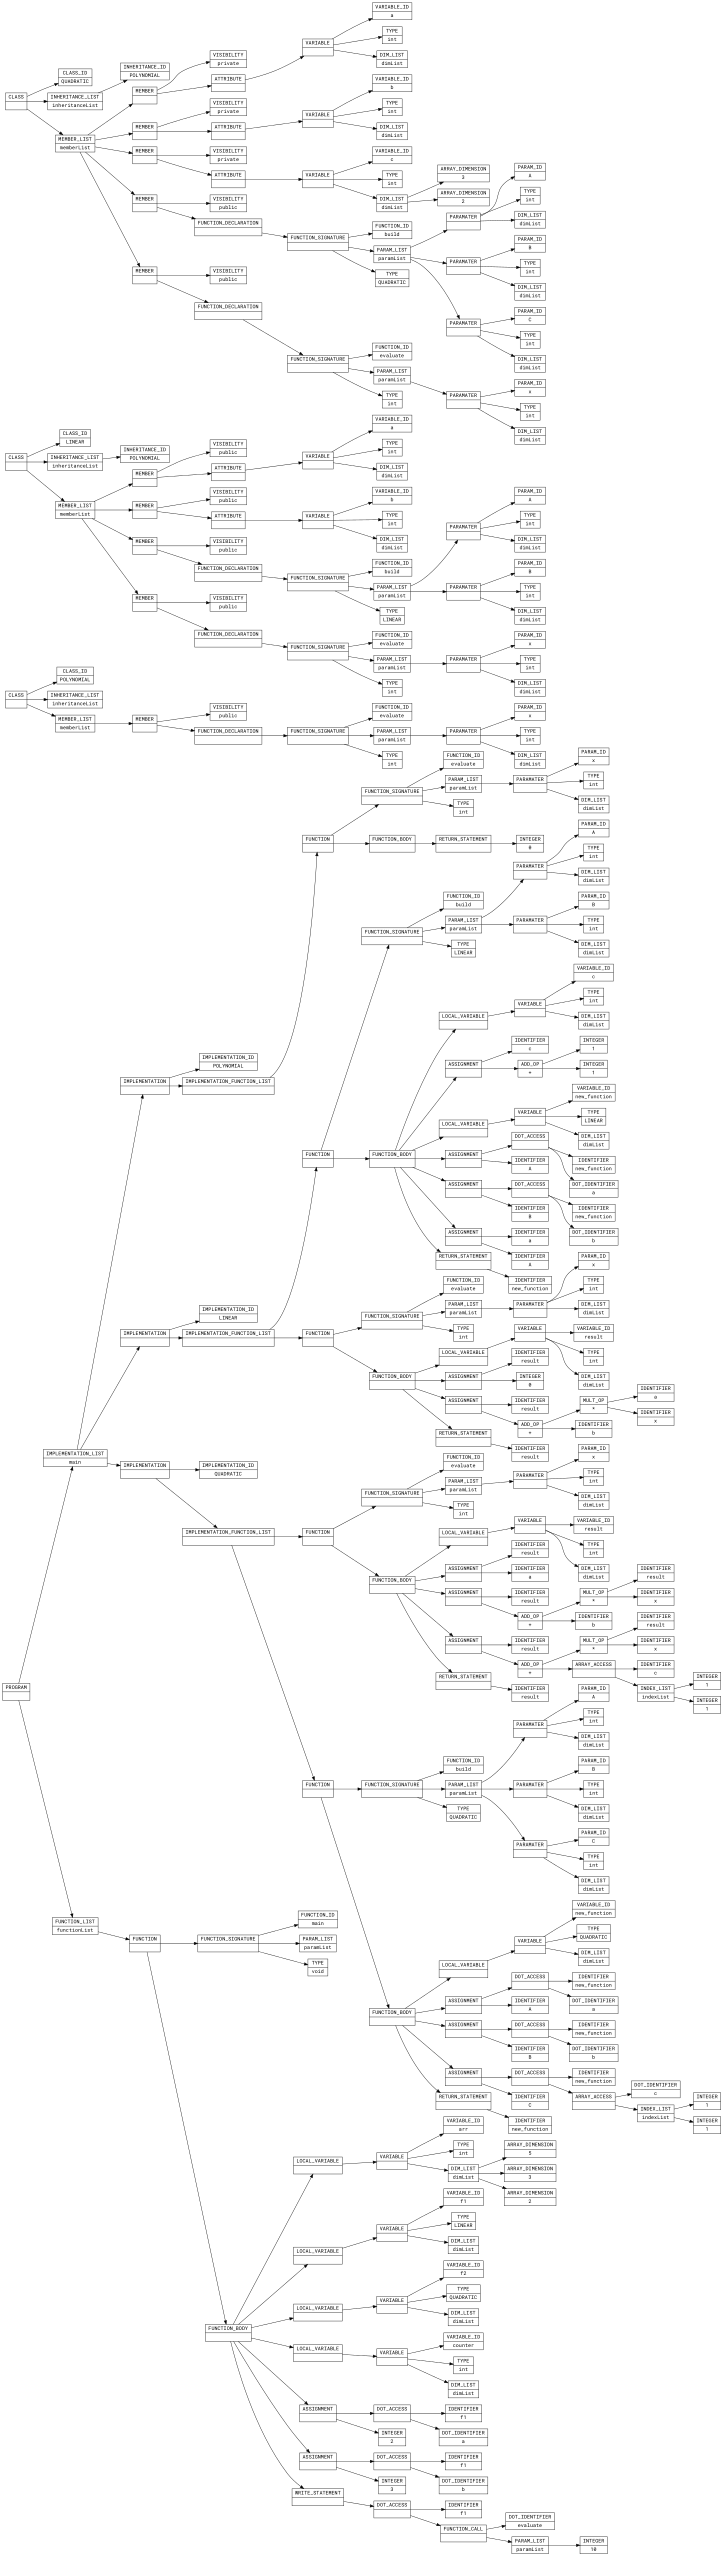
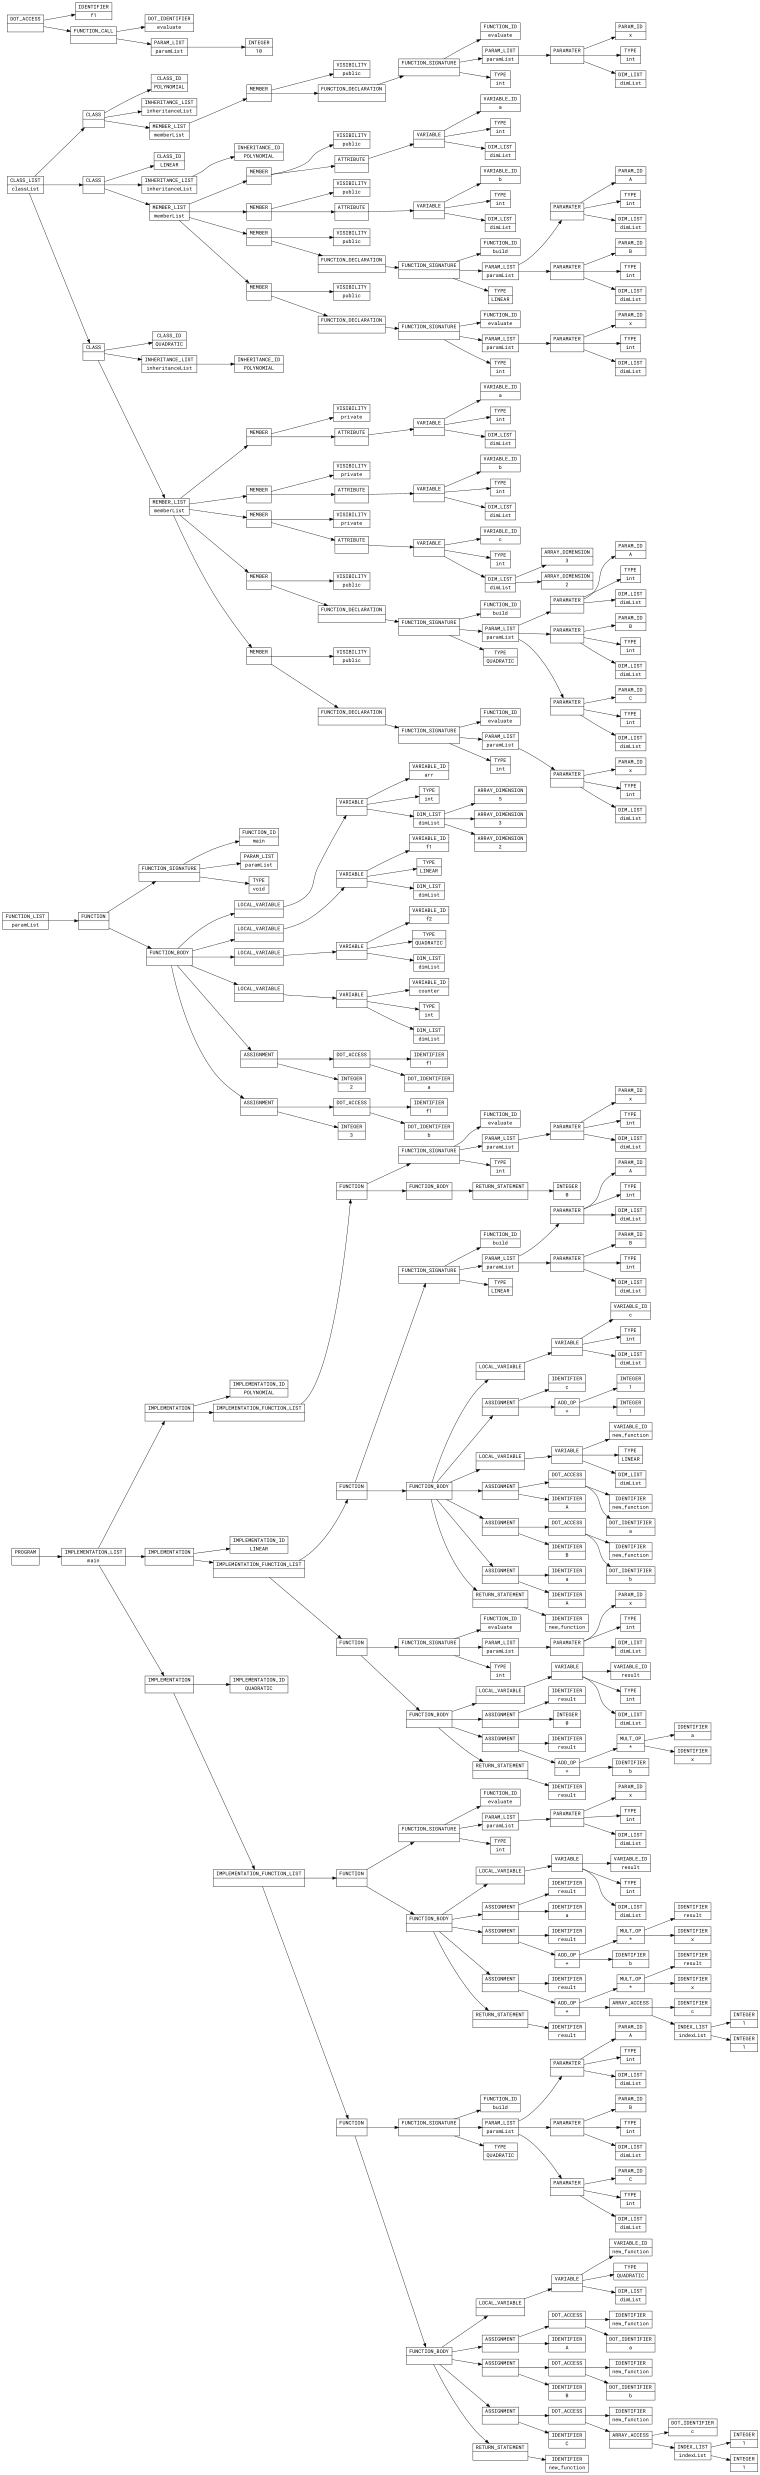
node "CLASS_LIST": added
edge "PROGRAM" -> "FUNCTION_LIST": removed
node "FUNCTION_LIST": text "functionList" -> "paramList"
node "WRITE_STATEMENT": removed
